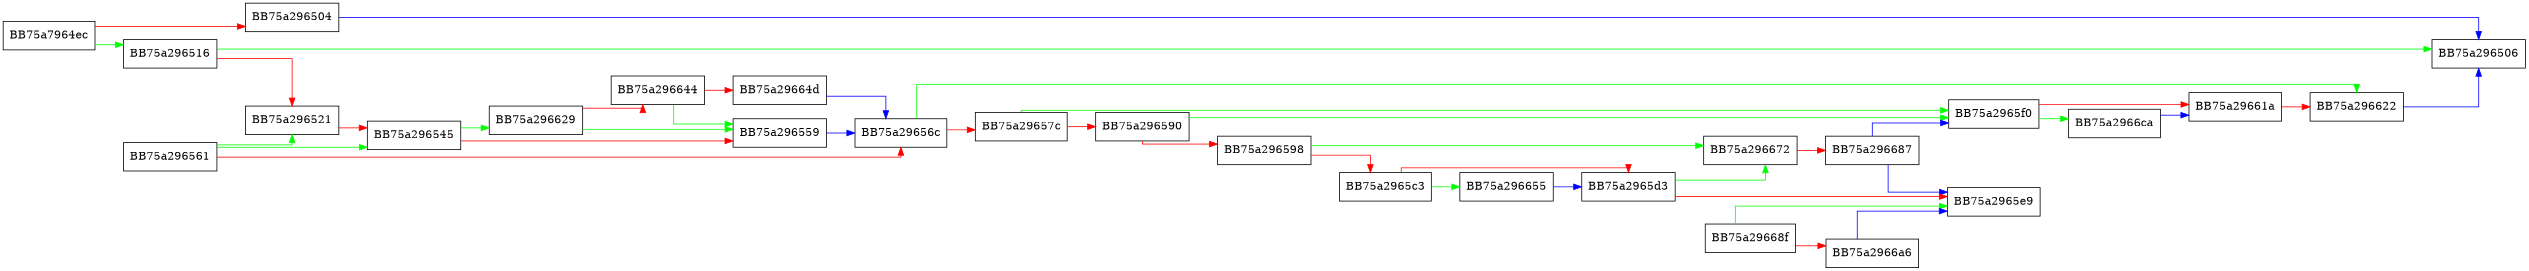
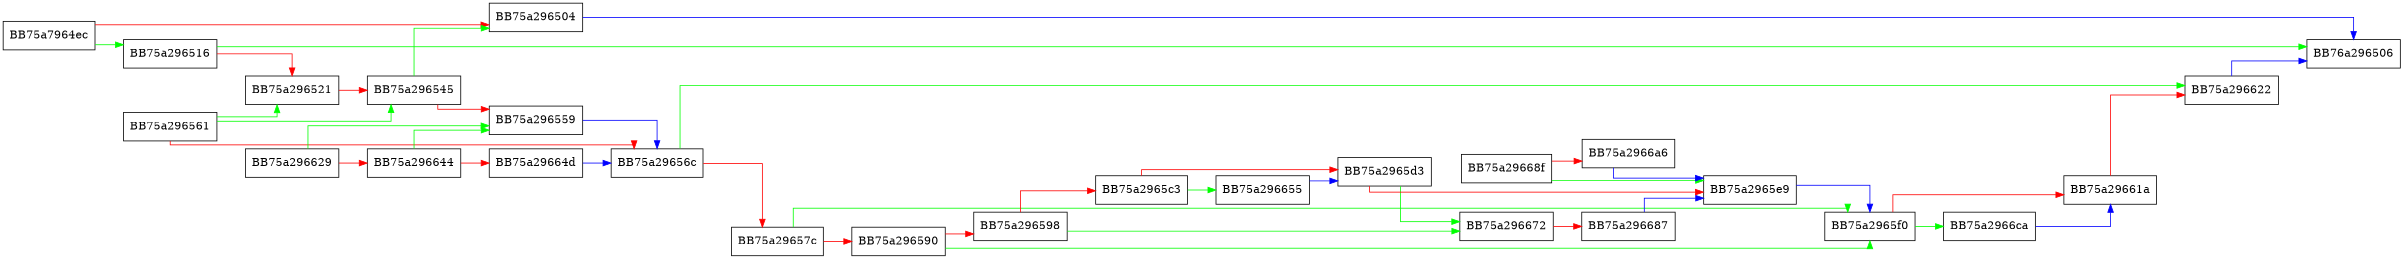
node "BB75a296506": label "BB75a296506" -> "BB76a296506"
edge "BB75a296687" -> "BB75a2965f0": now "BB75a2965e9" -> "BB75a2965f0"
edge "BB75a296545" -> "BB75a296629": now "BB75a296545" -> "BB75a296504"
